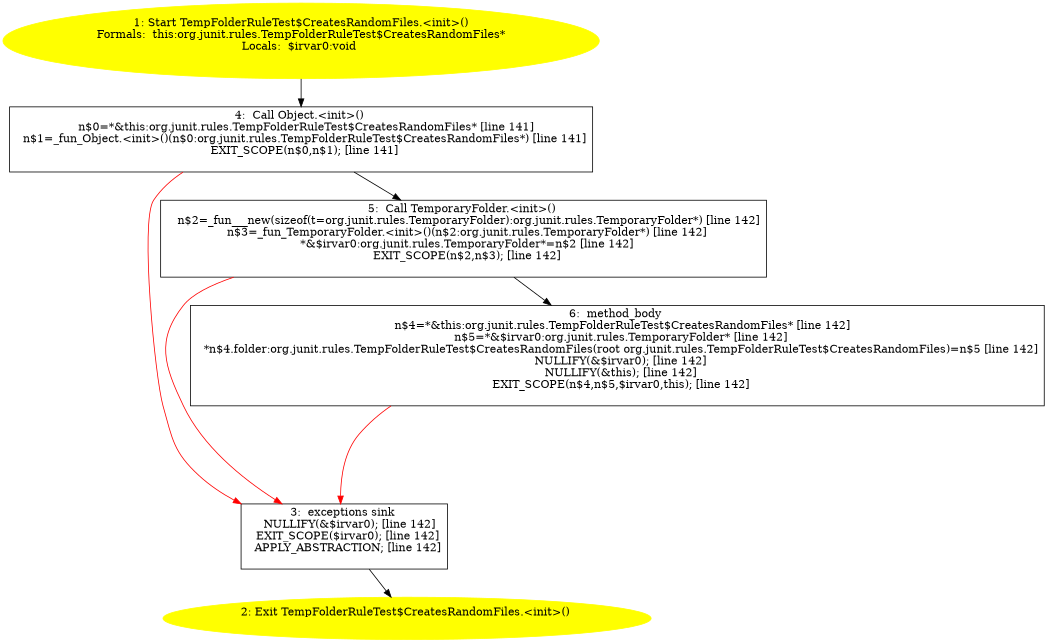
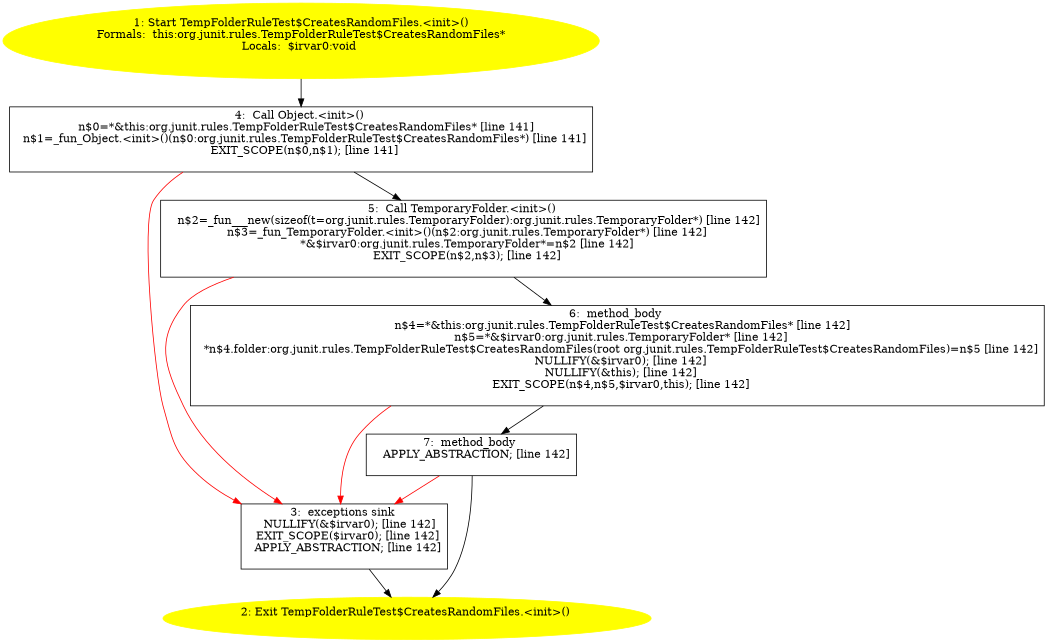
node "7:  method_body APPLY_ABSTRACTION; [line 142]": added
